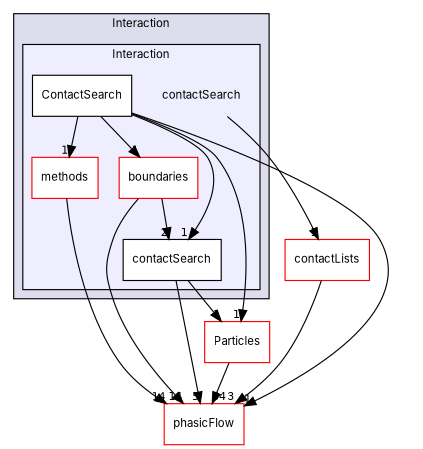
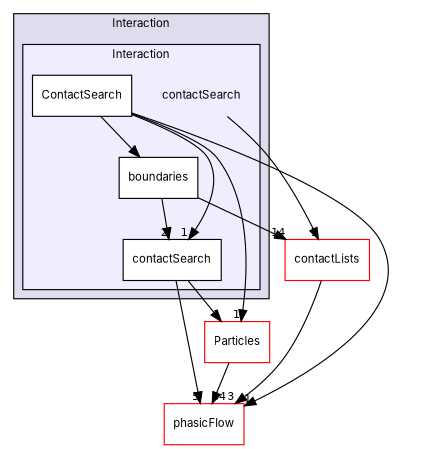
node "methods": removed
node "boundaries": color red -> black
edge "boundaries" -> "phasicFlow": now "boundaries" -> "contactLists"
